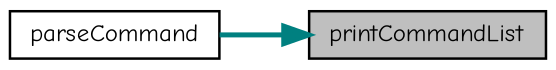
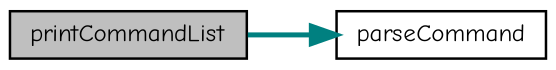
edge "parseCommand" -> "printCommandList": reversed
